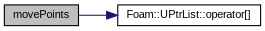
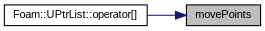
edge "movePoints" -> "Foam::UPtrList::operator[]": reversed
